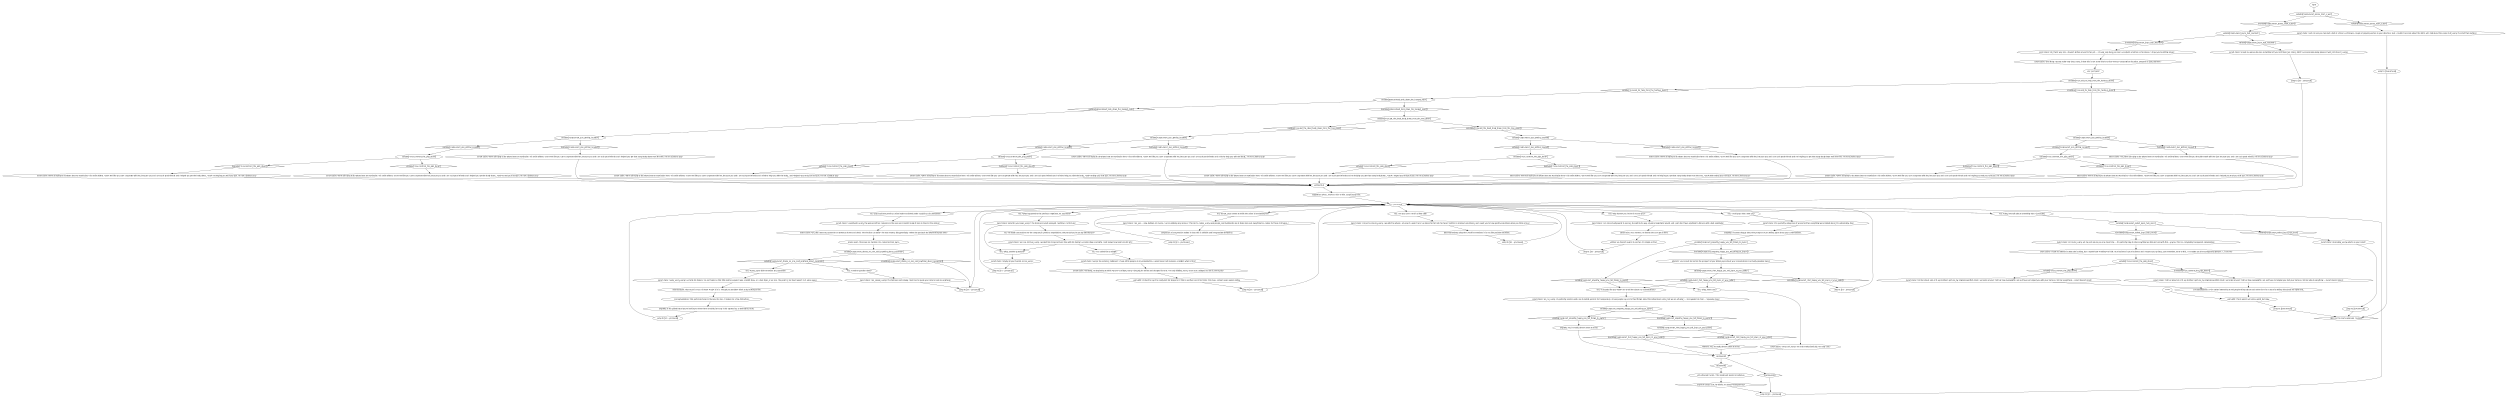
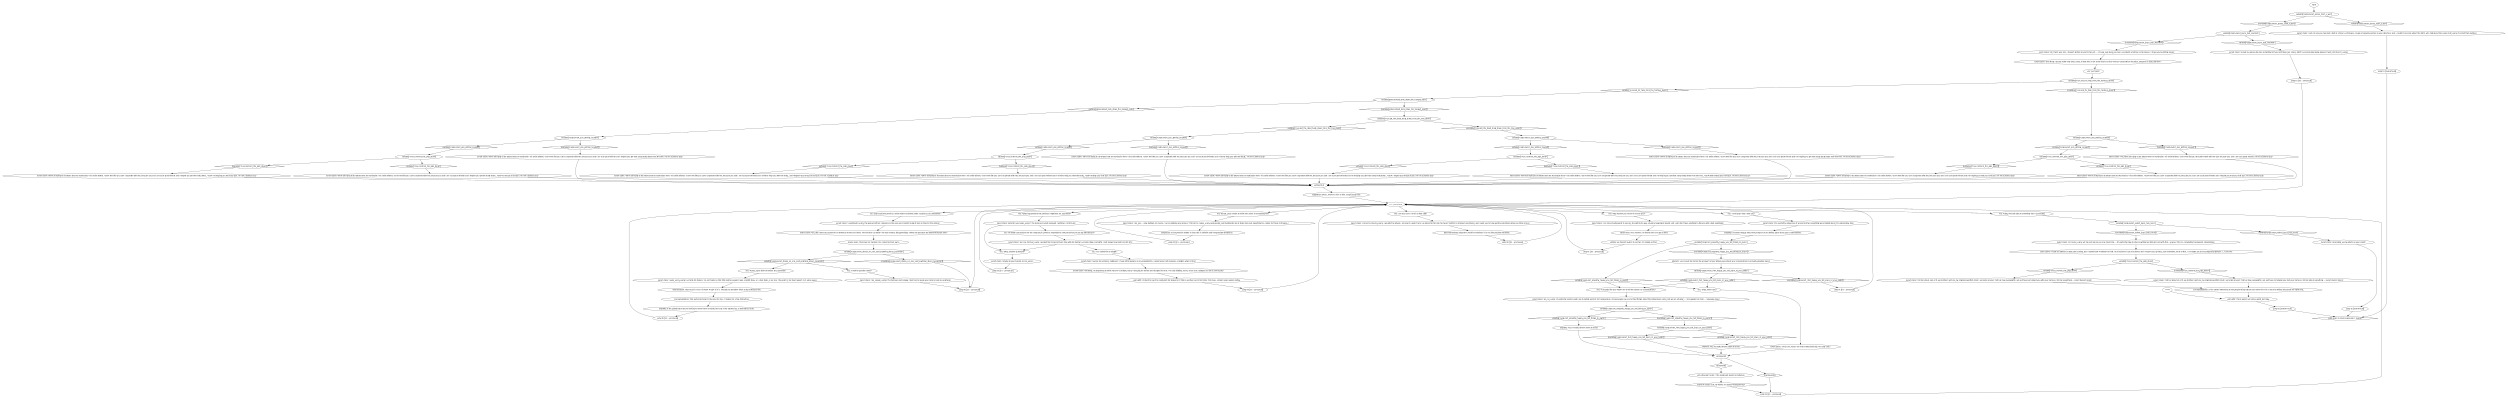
node "E's - JOYCEHUB": shape diamond -> ellipse
node "JUMP OUT to CONTAINERYARD / EVRART": label "JUMP OUT to CONTAINERYARD / EVRART" -> "JUMP JUMP to CONTAINERYARD / EVRART"
